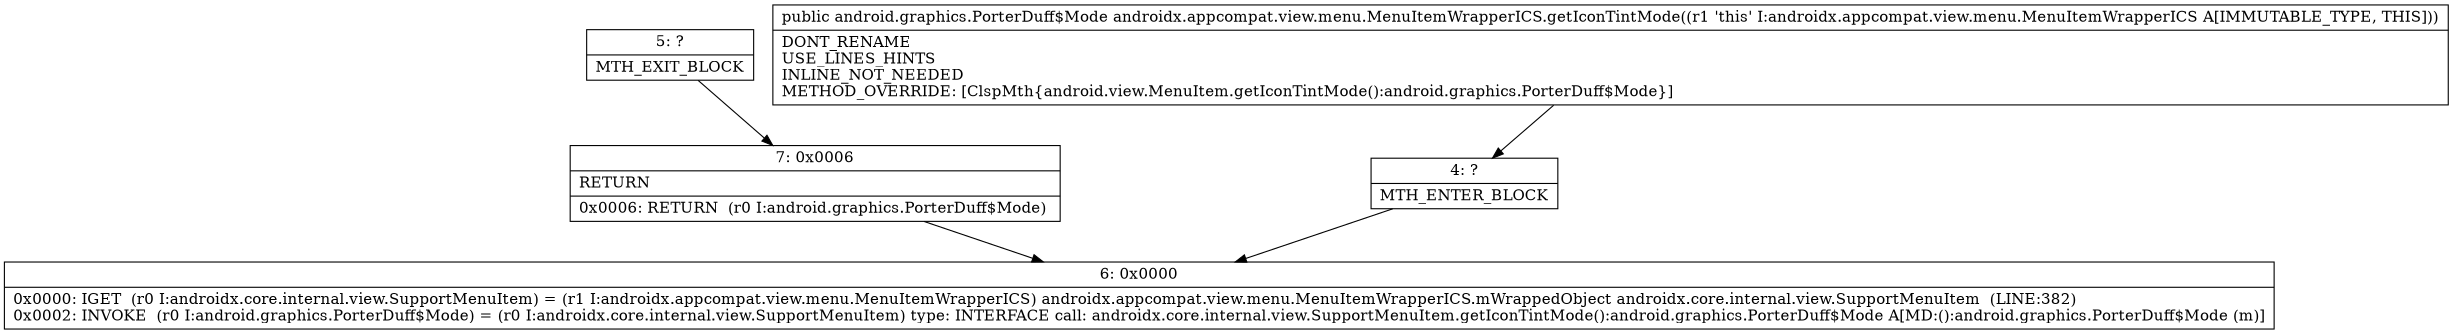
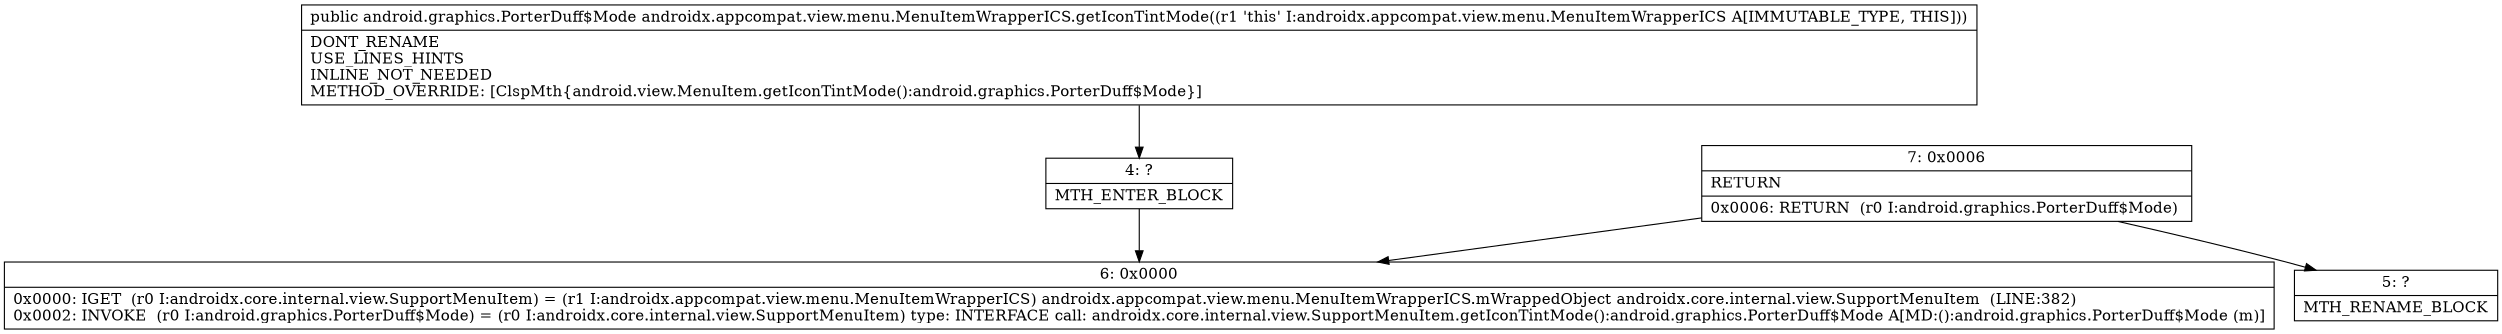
node "5: ?": text "MTH_EXIT_BLOCK" -> "MTH_RENAME_BLOCK"
edge "5: ?" -> "7: 0x0006": reversed
